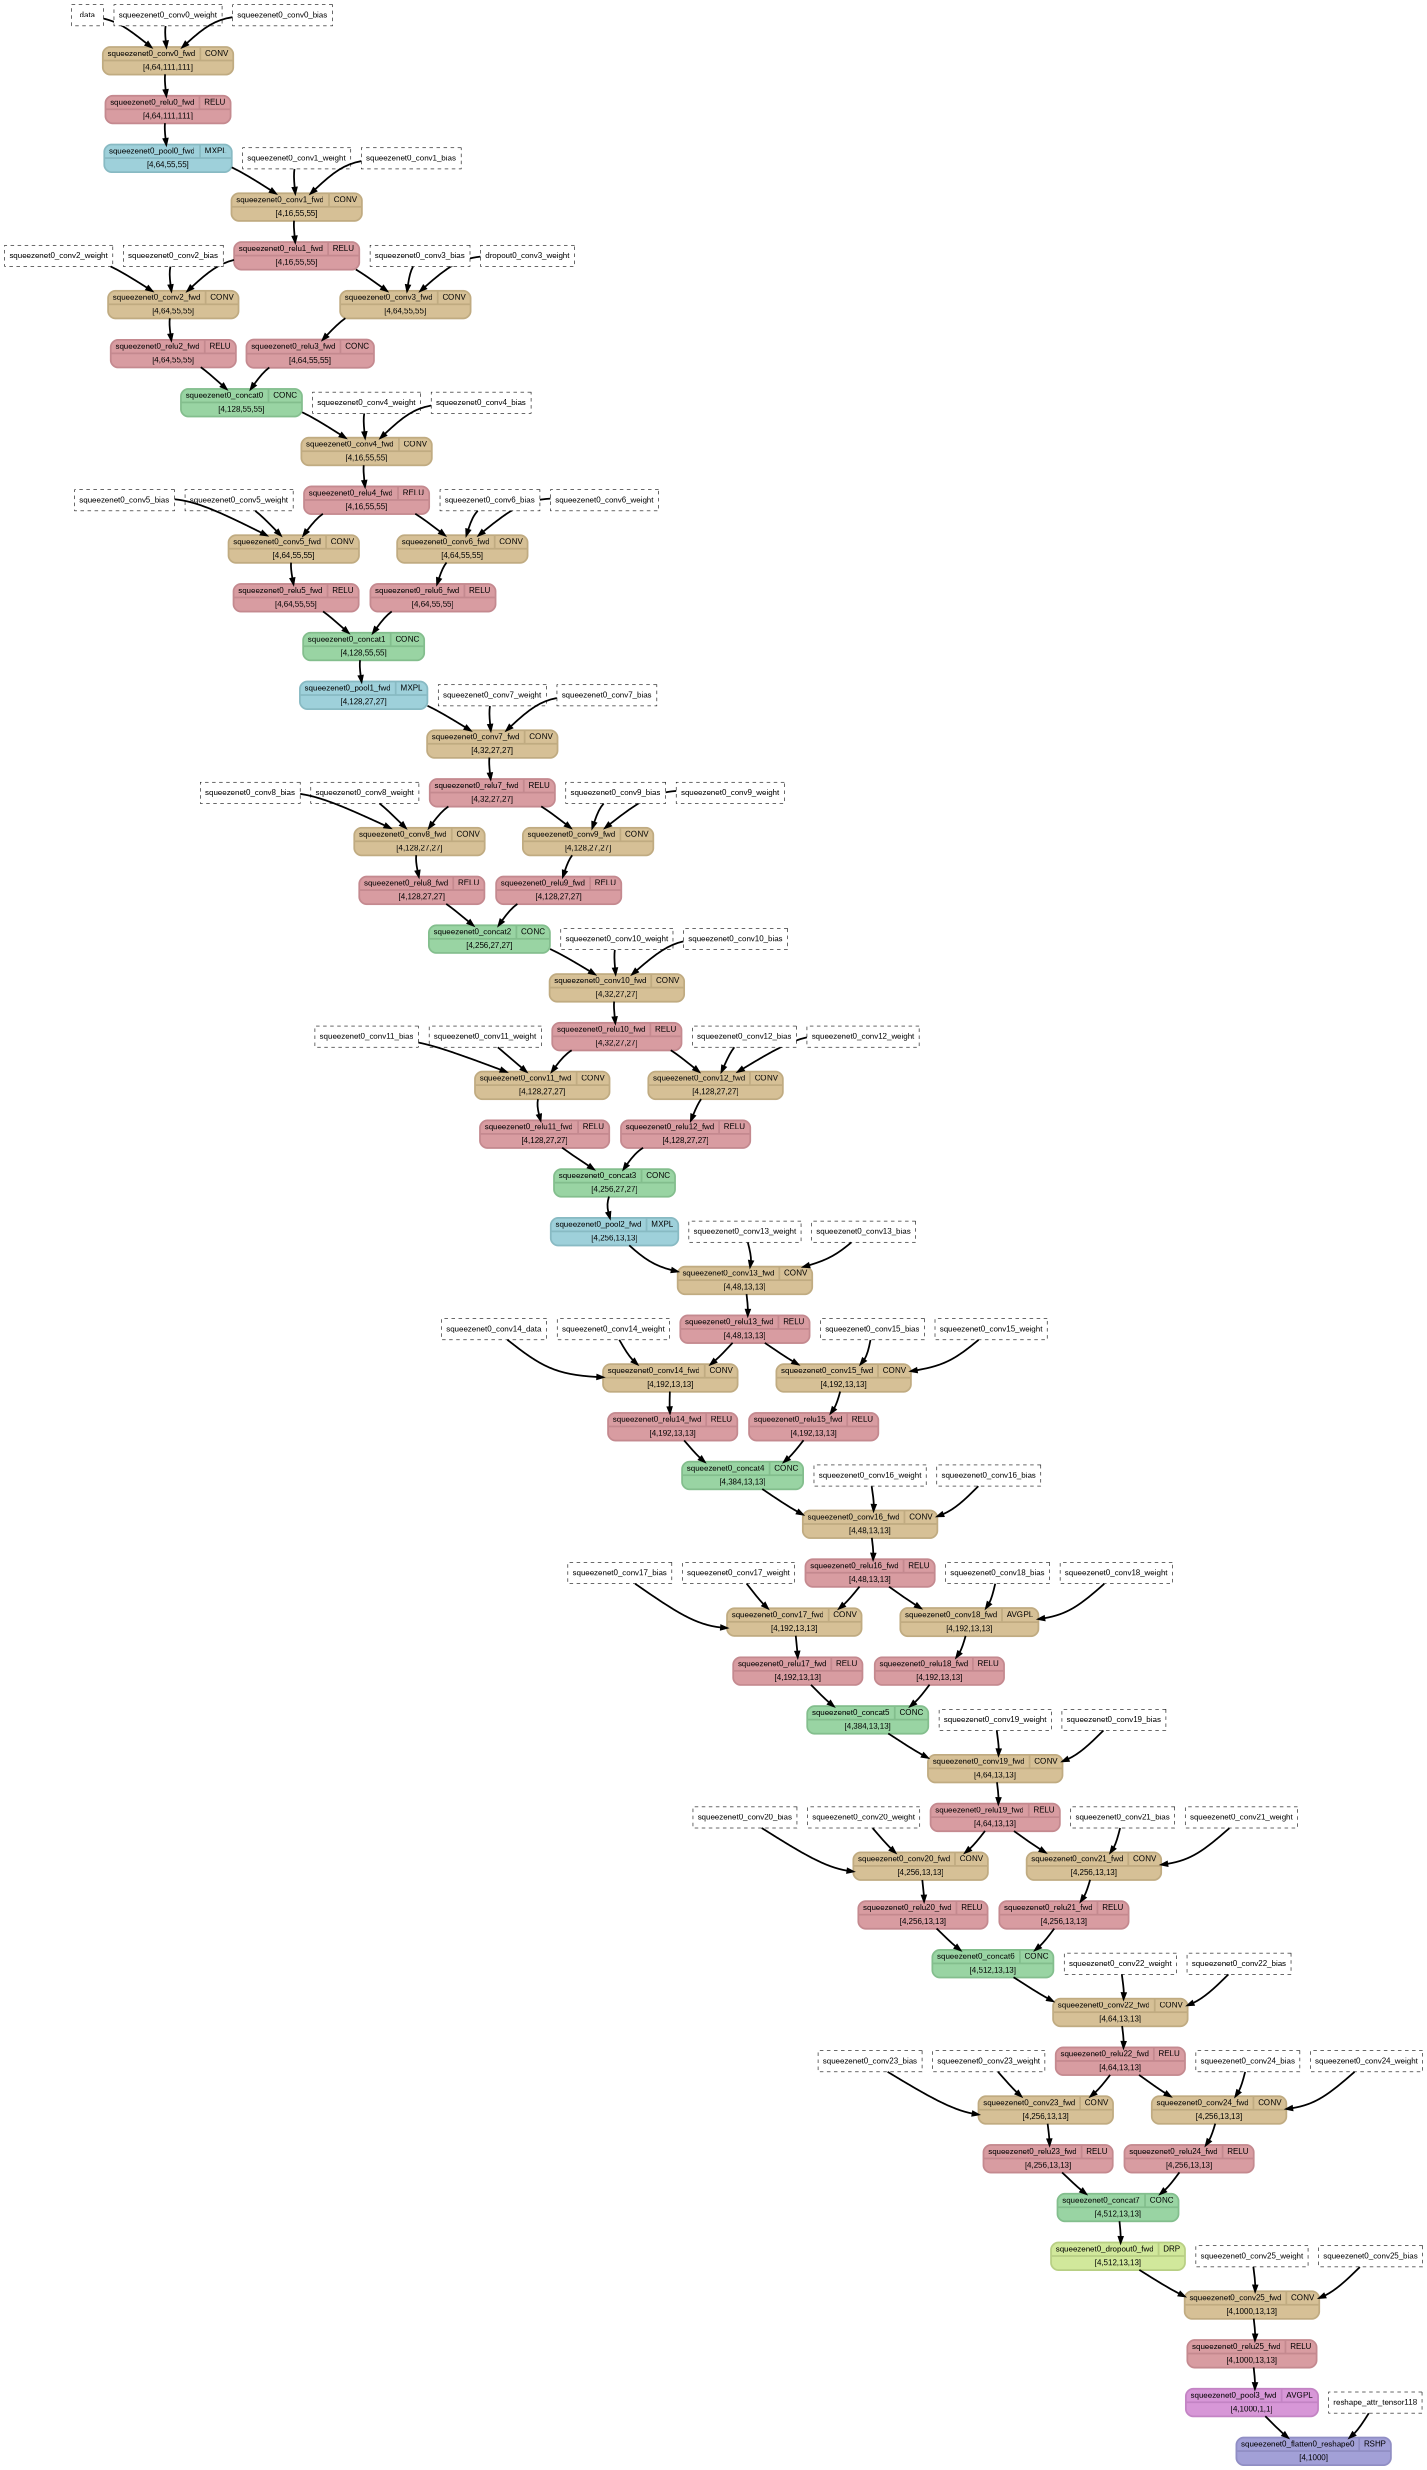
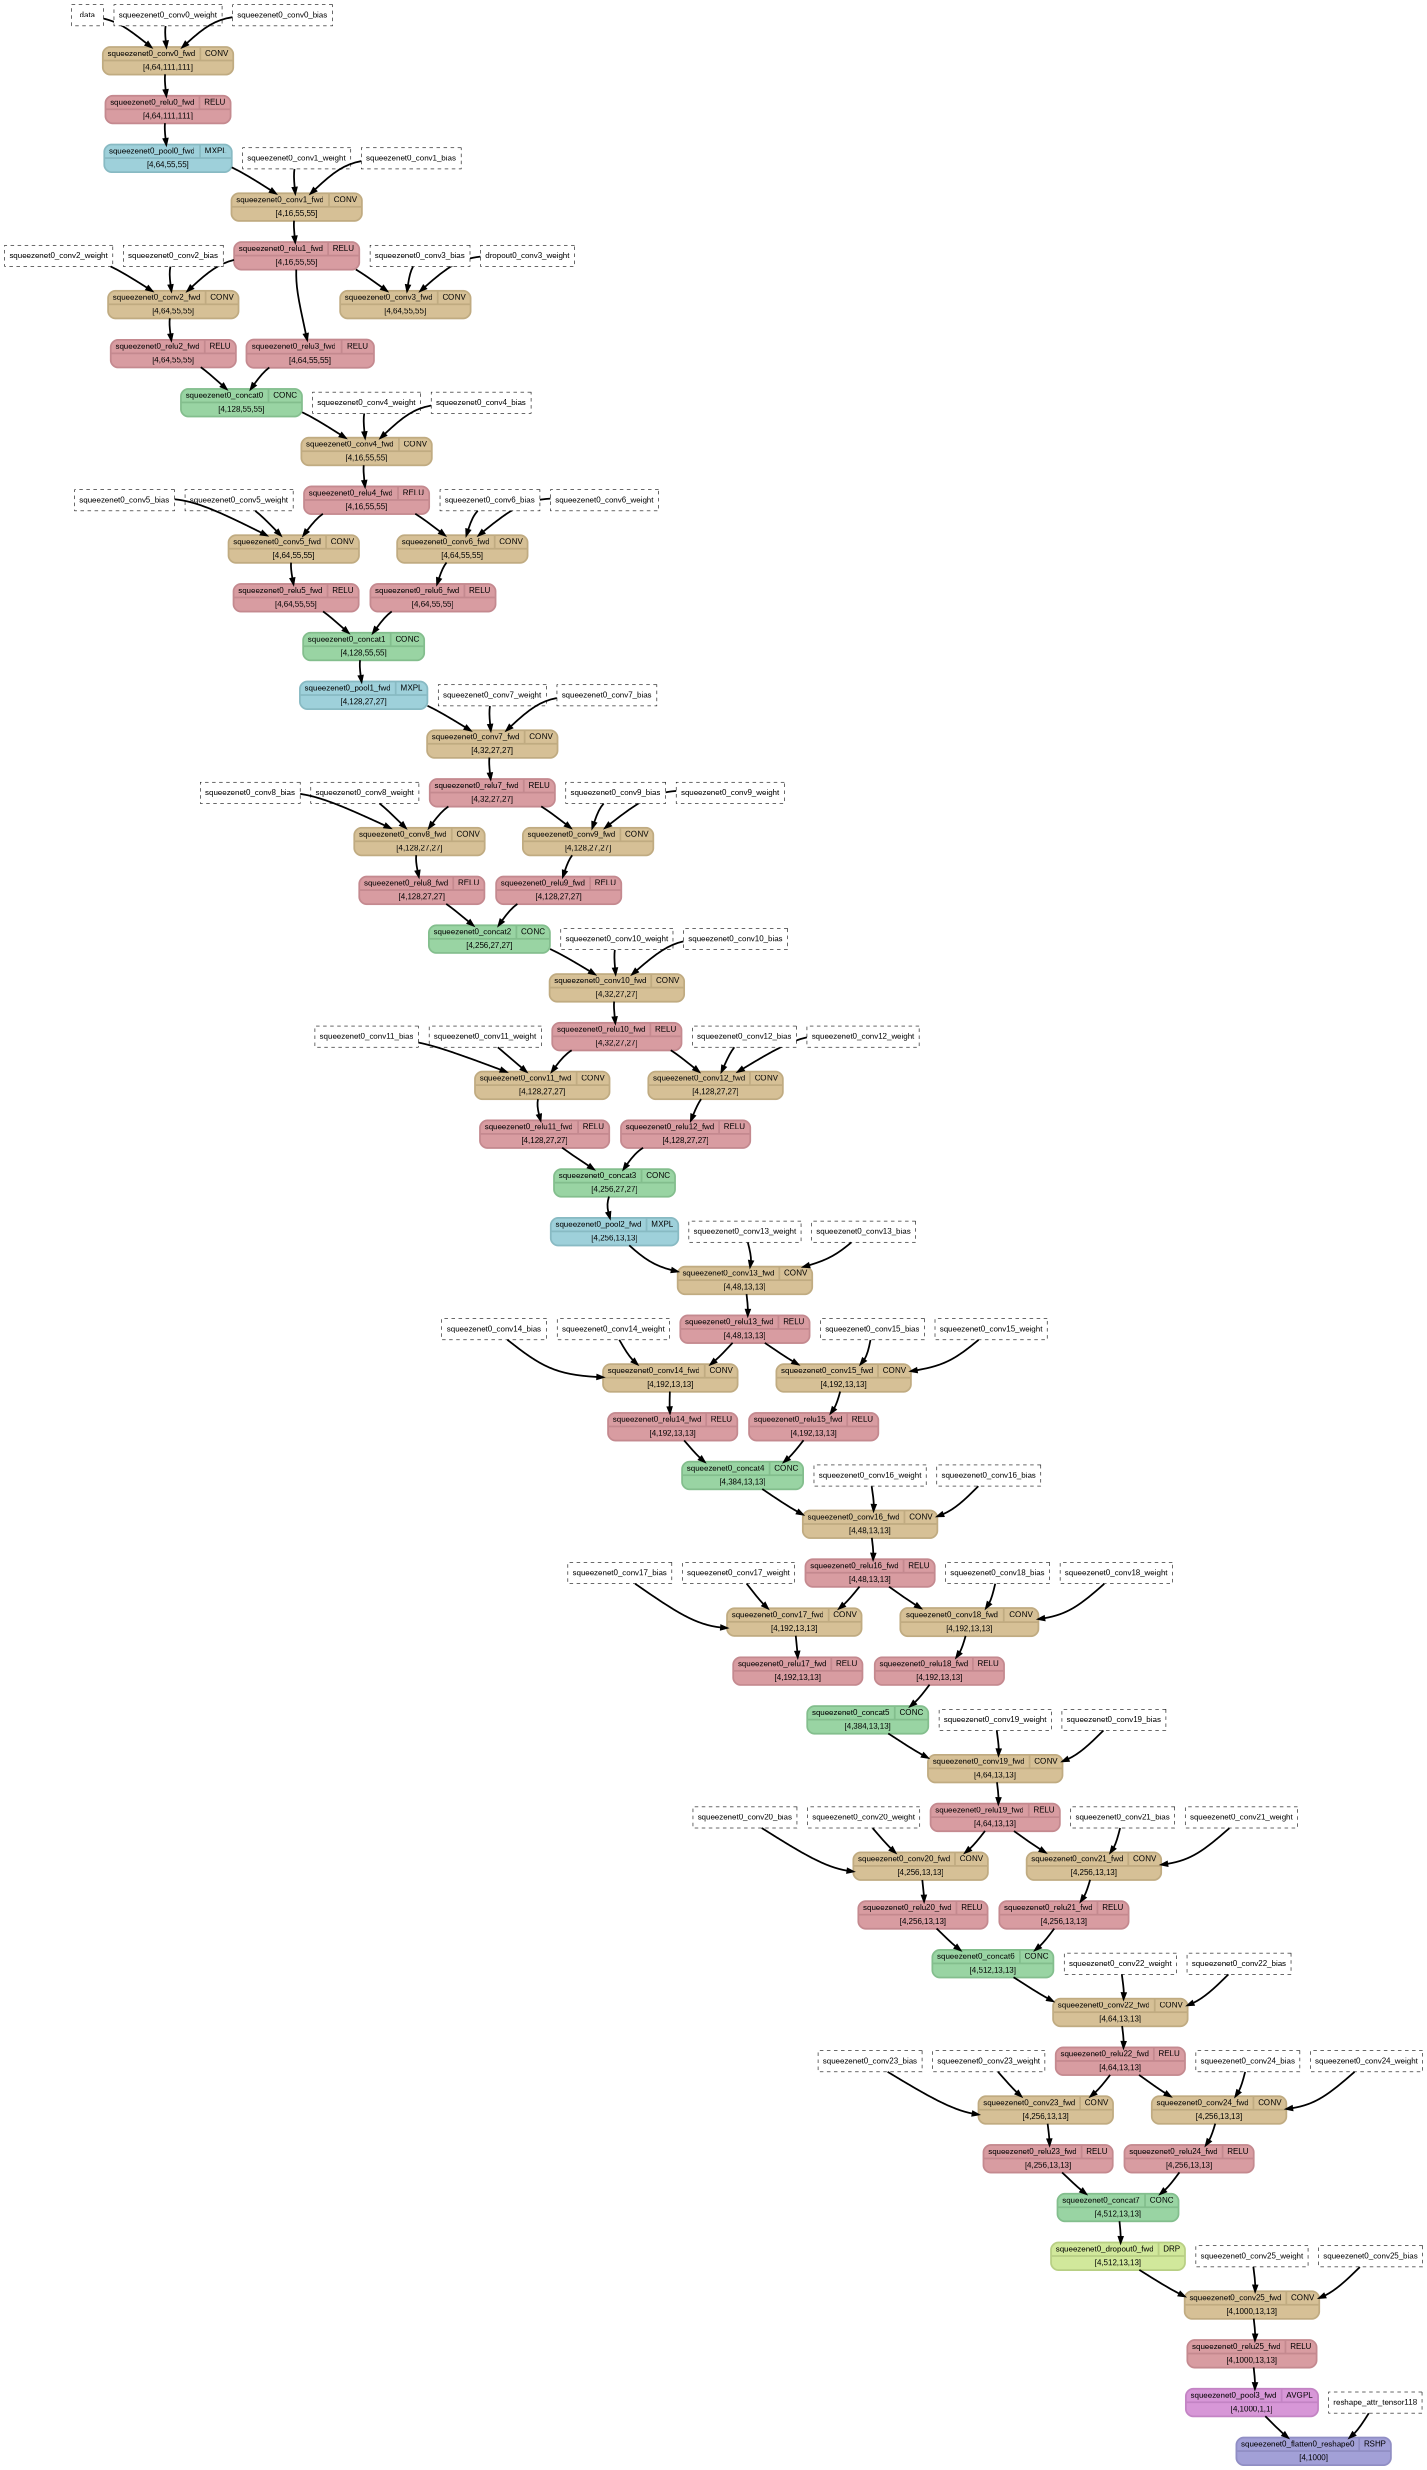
edge "squeezenet0_conv3_fwd" -> "squeezenet0_relu3_fwd": now "squeezenet0_relu1_fwd" -> "squeezenet0_relu3_fwd"
node "squeezenet0_relu3_fwd": text "CONC" -> "RELU"
node "squeezenet0_conv14_data": label "squeezenet0_conv14_data" -> "squeezenet0_conv14_bias"
node "squeezenet0_conv18_fwd": text "AVGPL" -> "CONV"
edge "squeezenet0_relu17_fwd" -> "squeezenet0_concat5": removed
